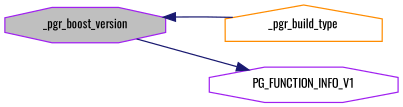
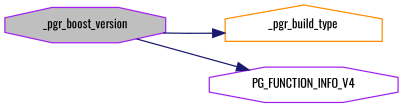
edge "_pgr_build_type" -> "_pgr_boost_version": reversed
node "PG_FUNCTION_INFO_V1": label "PG_FUNCTION_INFO_V1" -> "PG_FUNCTION_INFO_V4"
